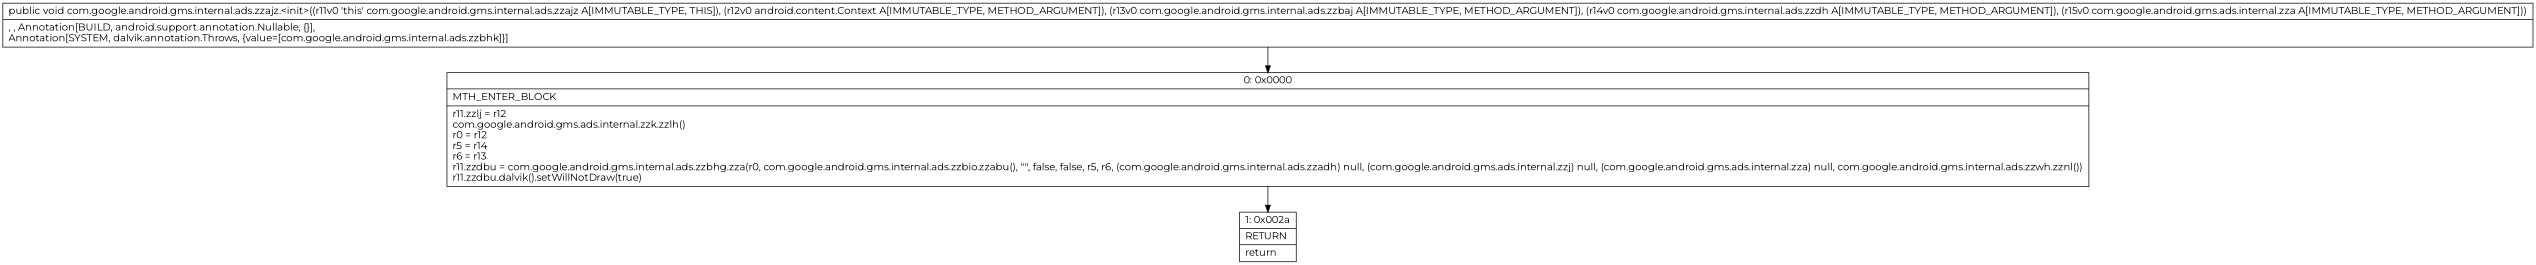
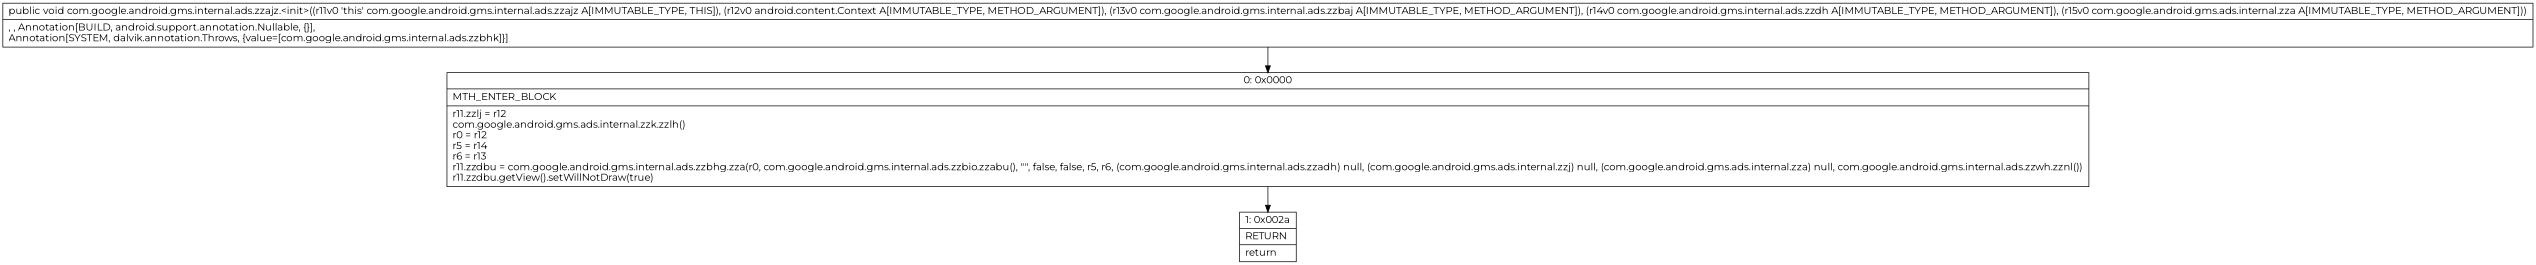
node "0: 0x0000": text "r11.zzdbu.dalvik().setWillNotDraw(true)" -> "r11.zzdbu.getView().setWillNotDraw(true)"
